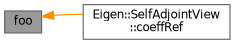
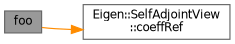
edge "Eigen::SelfAdjointView ::coeffRef" -> "foo": reversed
